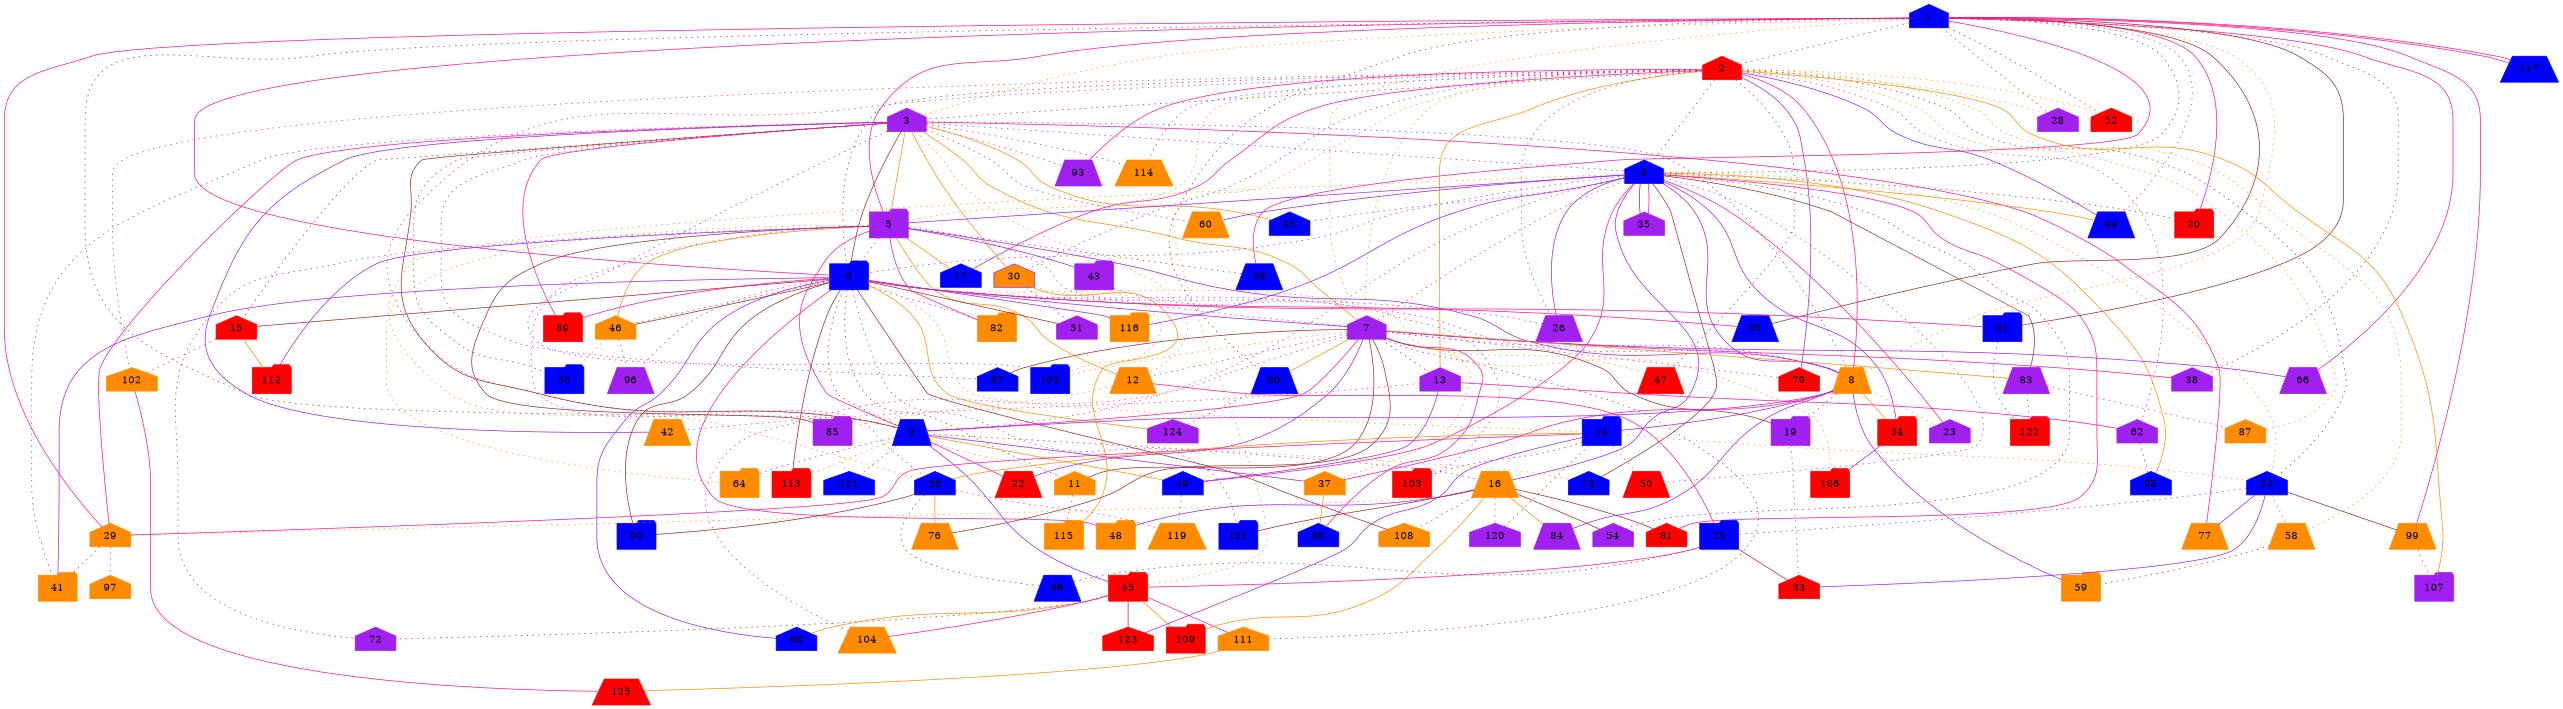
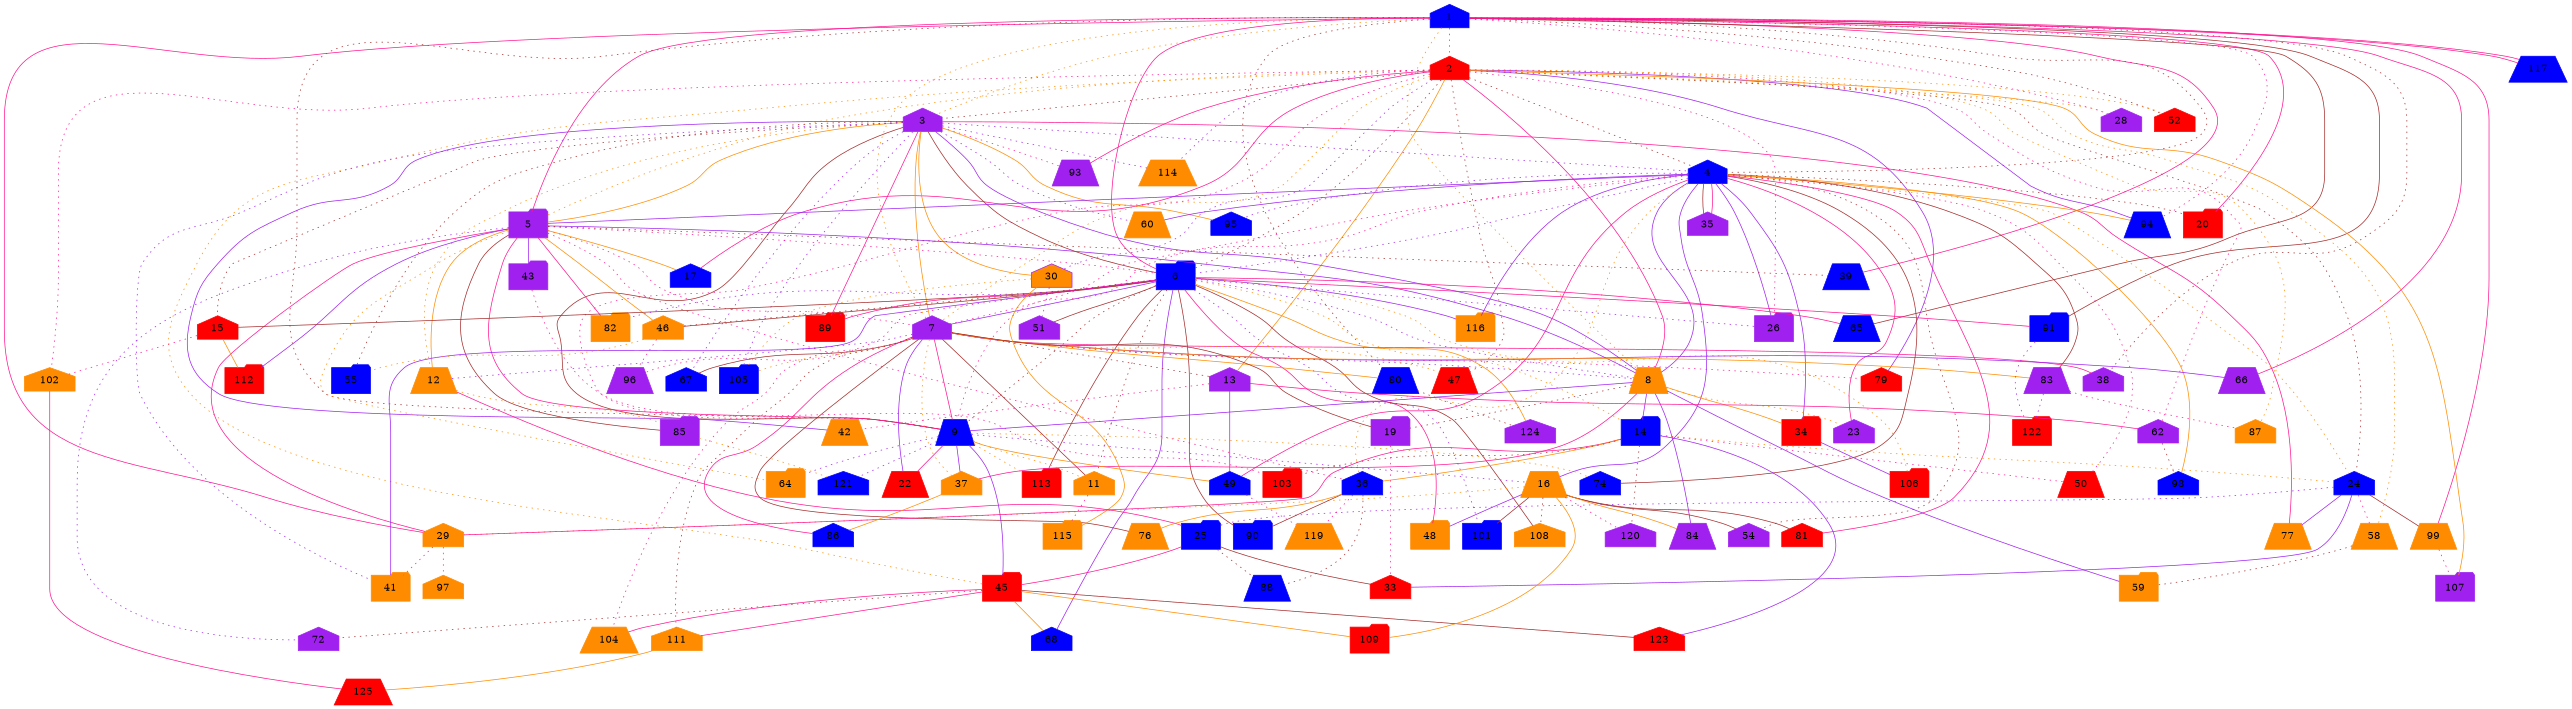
edge "3" -- "8": style dotted -> solid
edge "3" -- "29": now "5" -- "29"
node "26": shape trapezium -> folder
